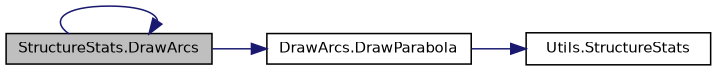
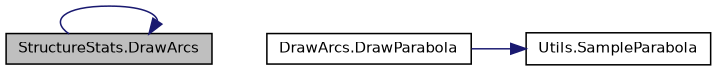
edge "StructureStats.DrawArcs" -> "DrawArcs.DrawParabola": removed
node "Utils.StructureStats": label "Utils.StructureStats" -> "Utils.SampleParabola"
